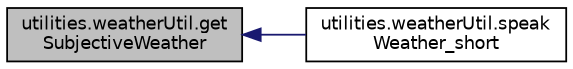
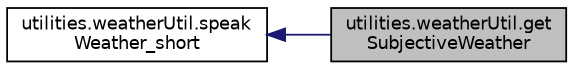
edge "utilities.weatherUtil.speak Weather_short" -> "utilities.weatherUtil.get SubjectiveWeather": reversed
